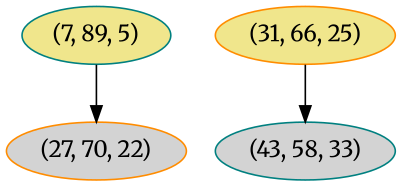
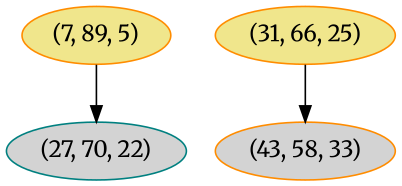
node "(7, 89, 5)": color teal -> darkorange
node "(27, 70, 22)": color darkorange -> teal
node "(43, 58, 33)": color teal -> darkorange
